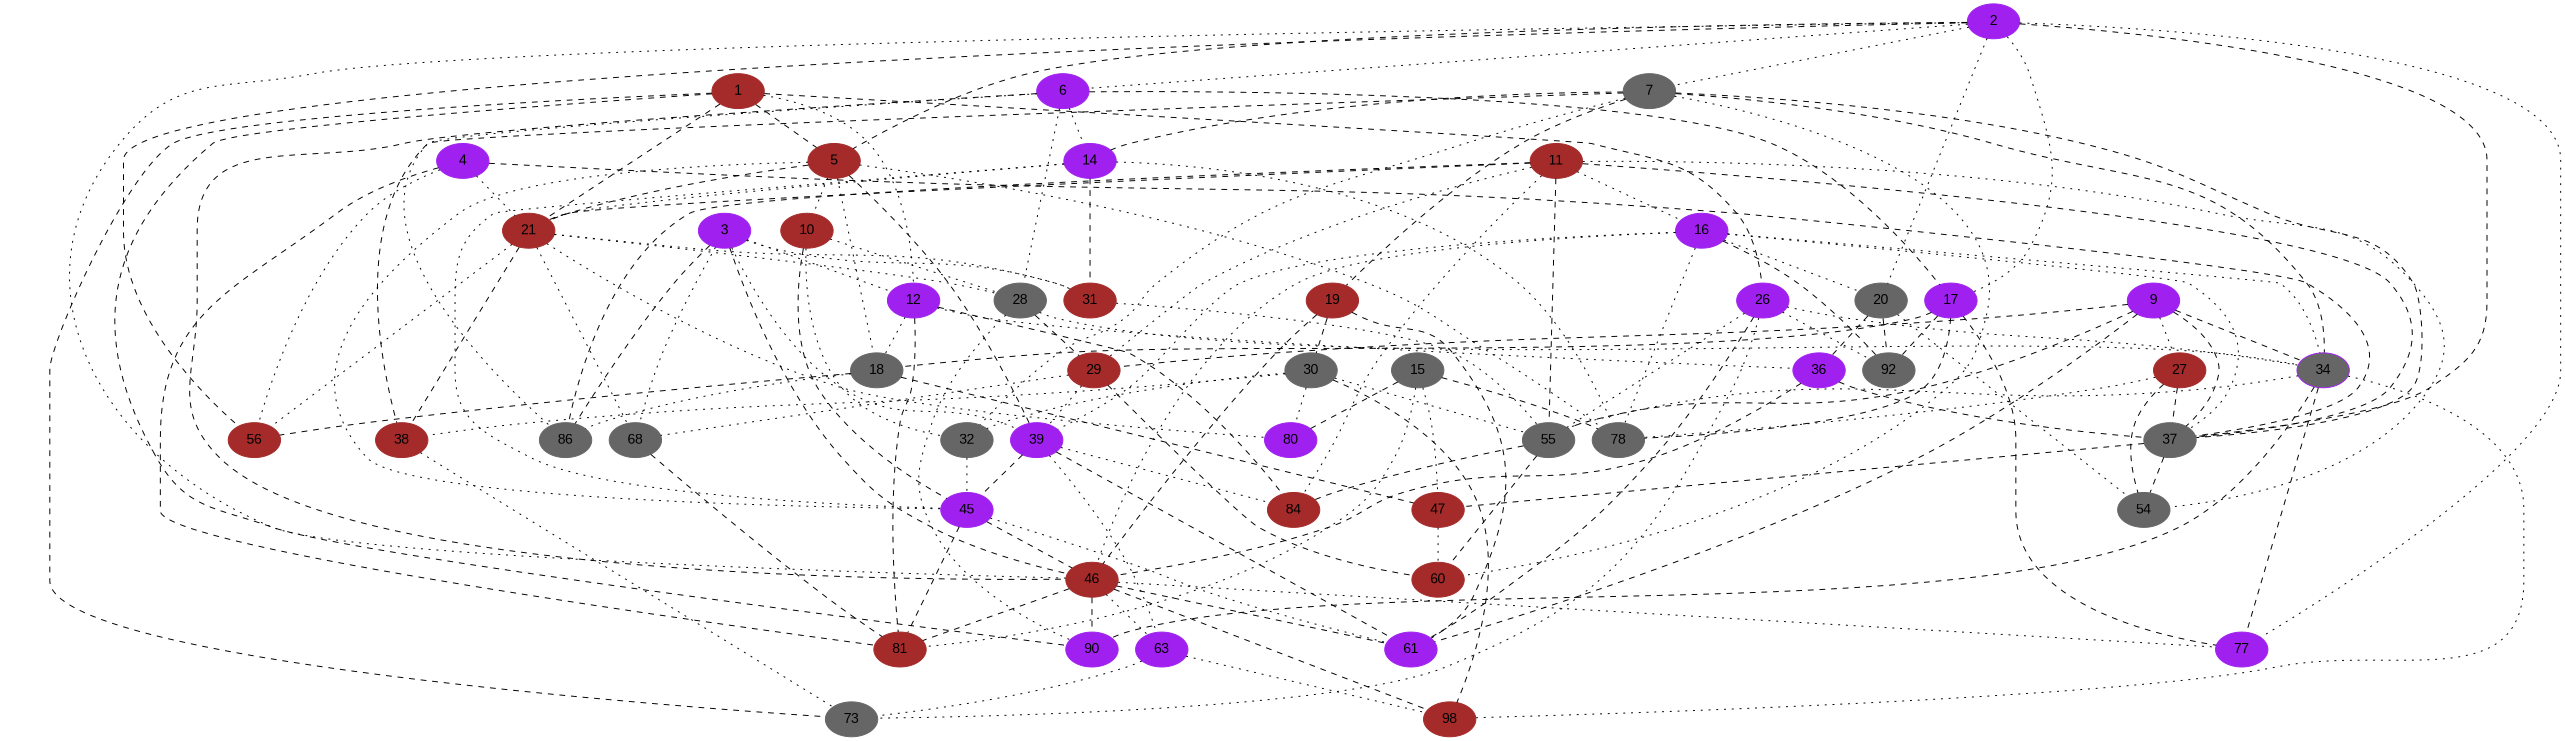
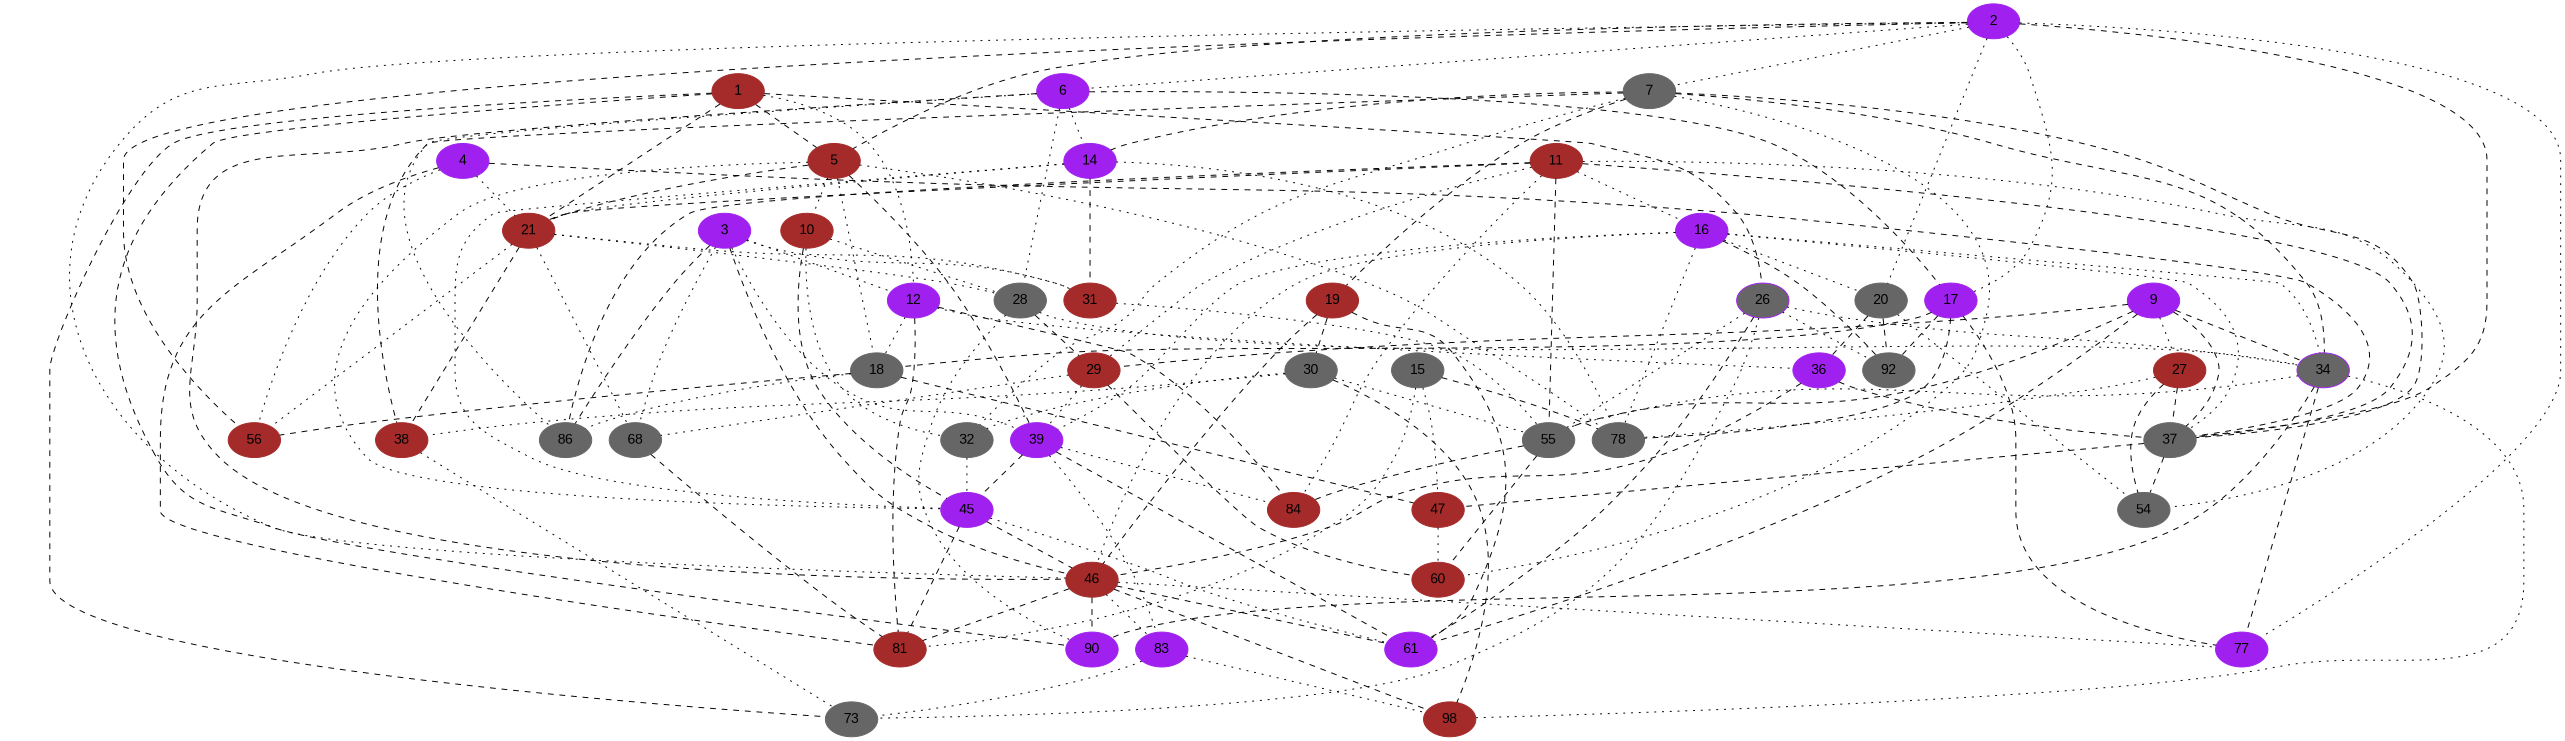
node "26": fillcolor purple -> gray40
node "80": removed
node "63": label "63" -> "83"
